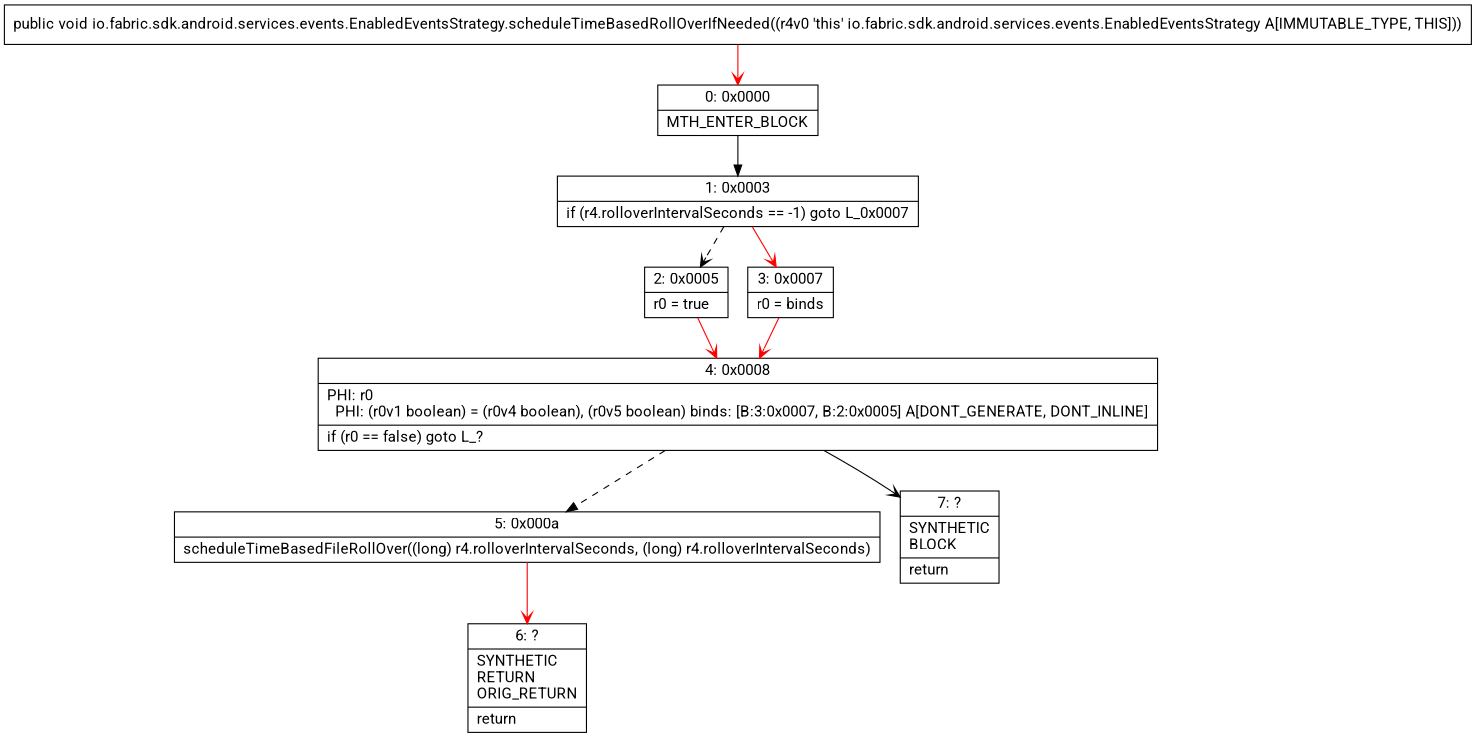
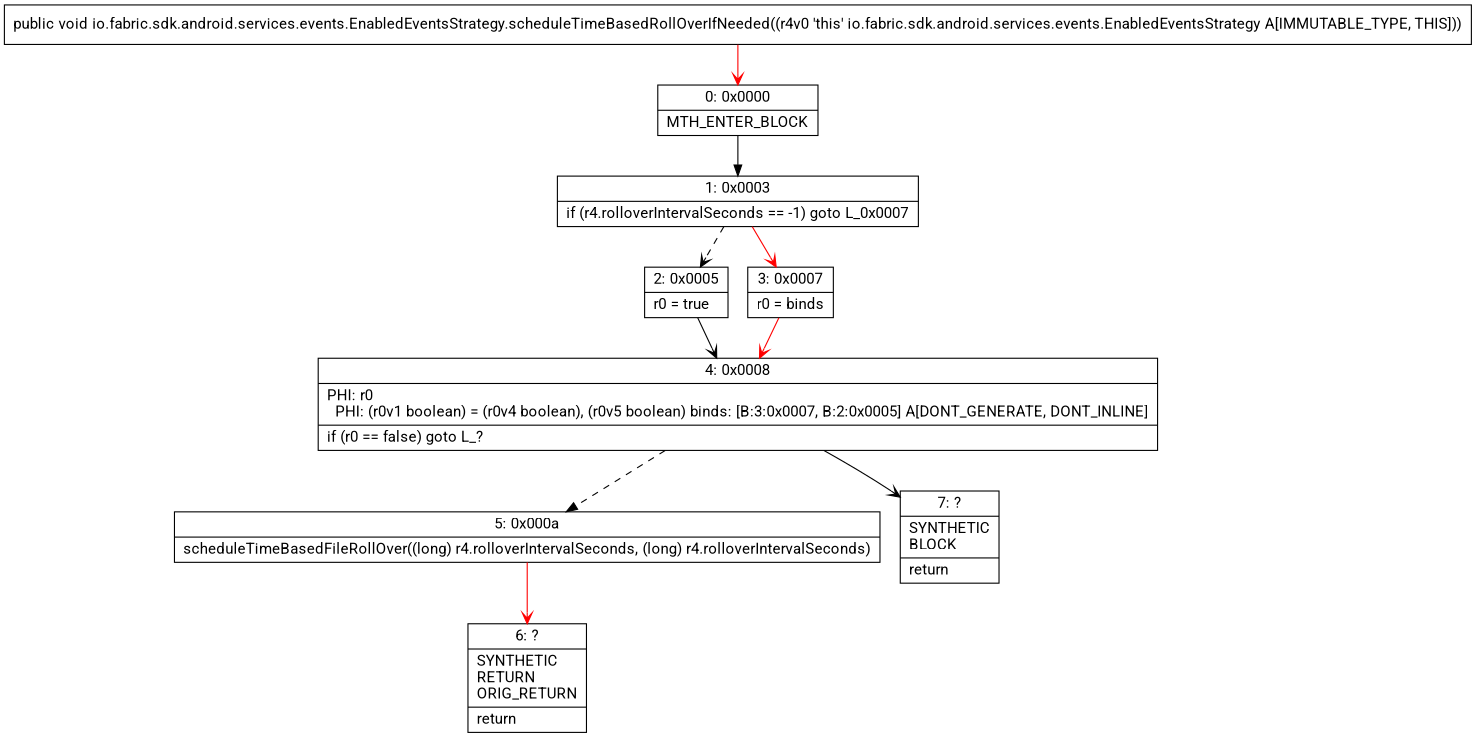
edge "2: 0x0005" -> "4: 0x0008": color red -> black
